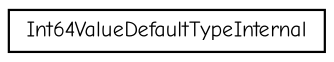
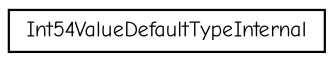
node "Int64ValueDefaultTypeInternal": label "Int64ValueDefaultTypeInternal" -> "Int54ValueDefaultTypeInternal"
